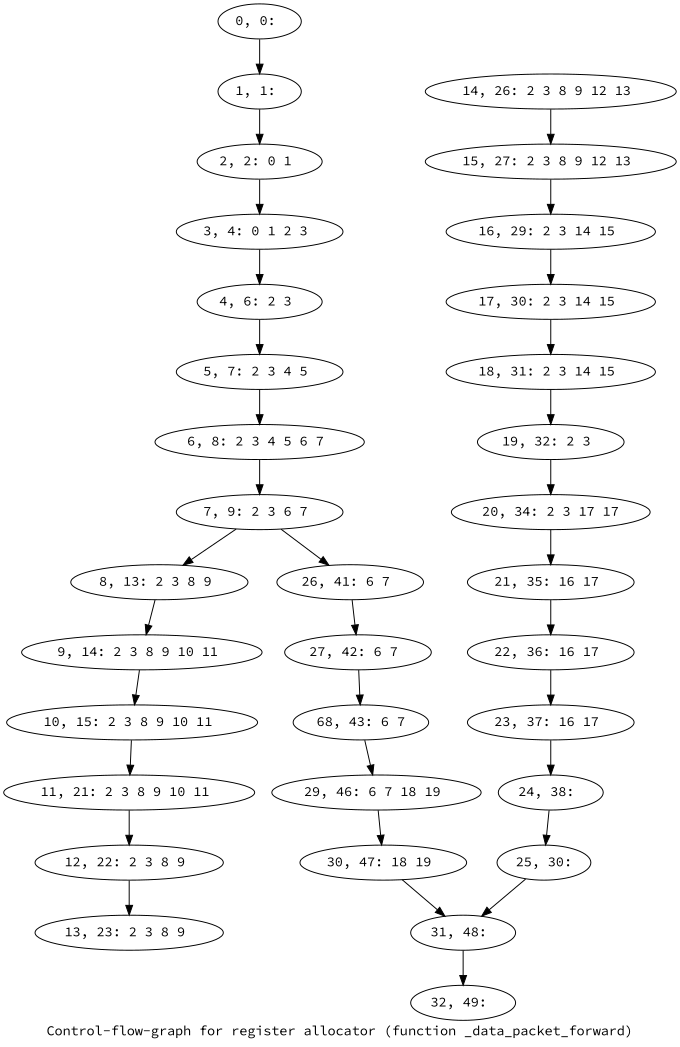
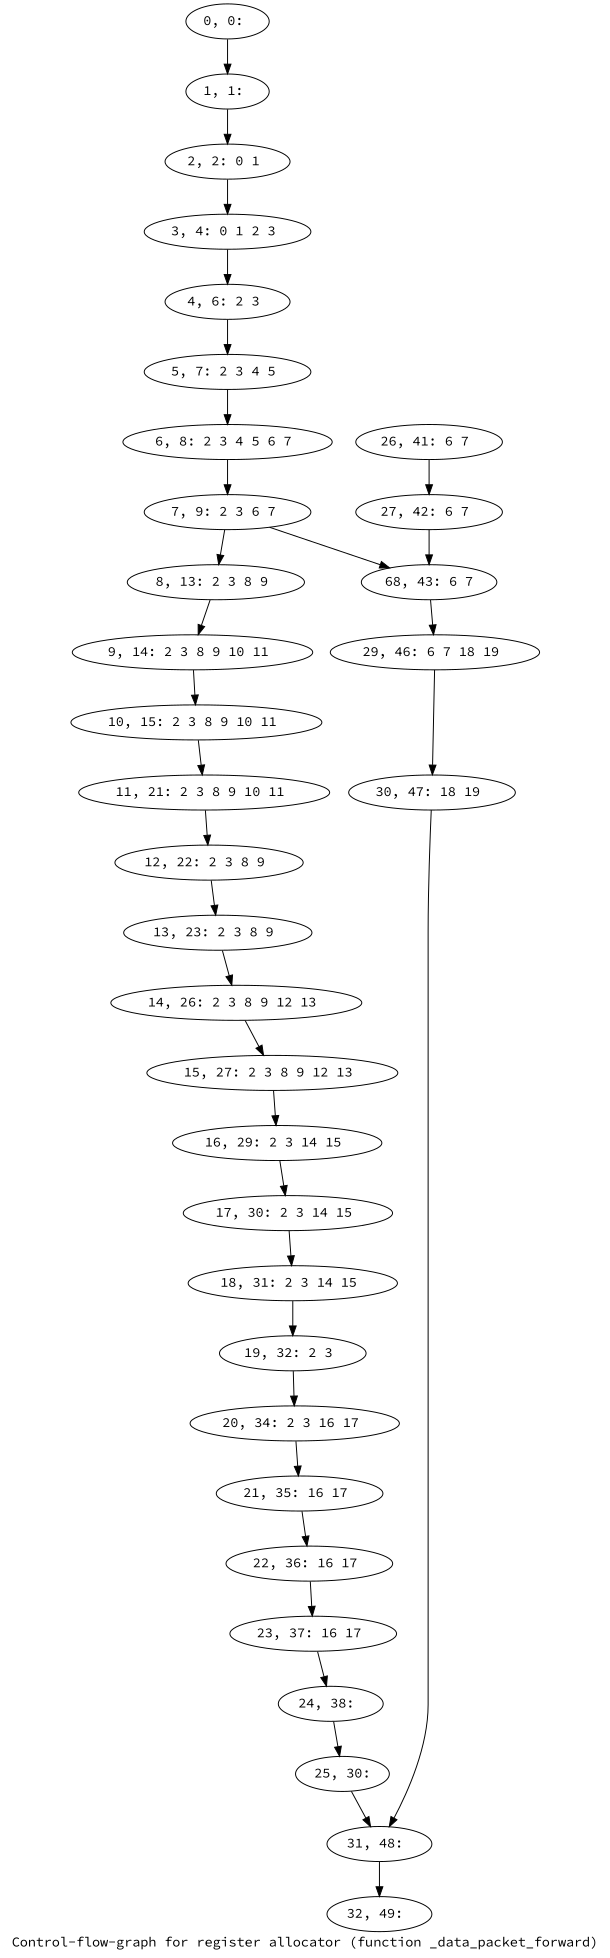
node "20, 34: 2 3 17 17": label "20, 34: 2 3 17 17" -> "20, 34: 2 3 16 17"
edge "7, 9: 2 3 6 7" -> "26, 41: 6 7": now "7, 9: 2 3 6 7" -> "68, 43: 6 7"
edge "13, 23: 2 3 8 9" -> "14, 26: 2 3 8 9 12 13": added
